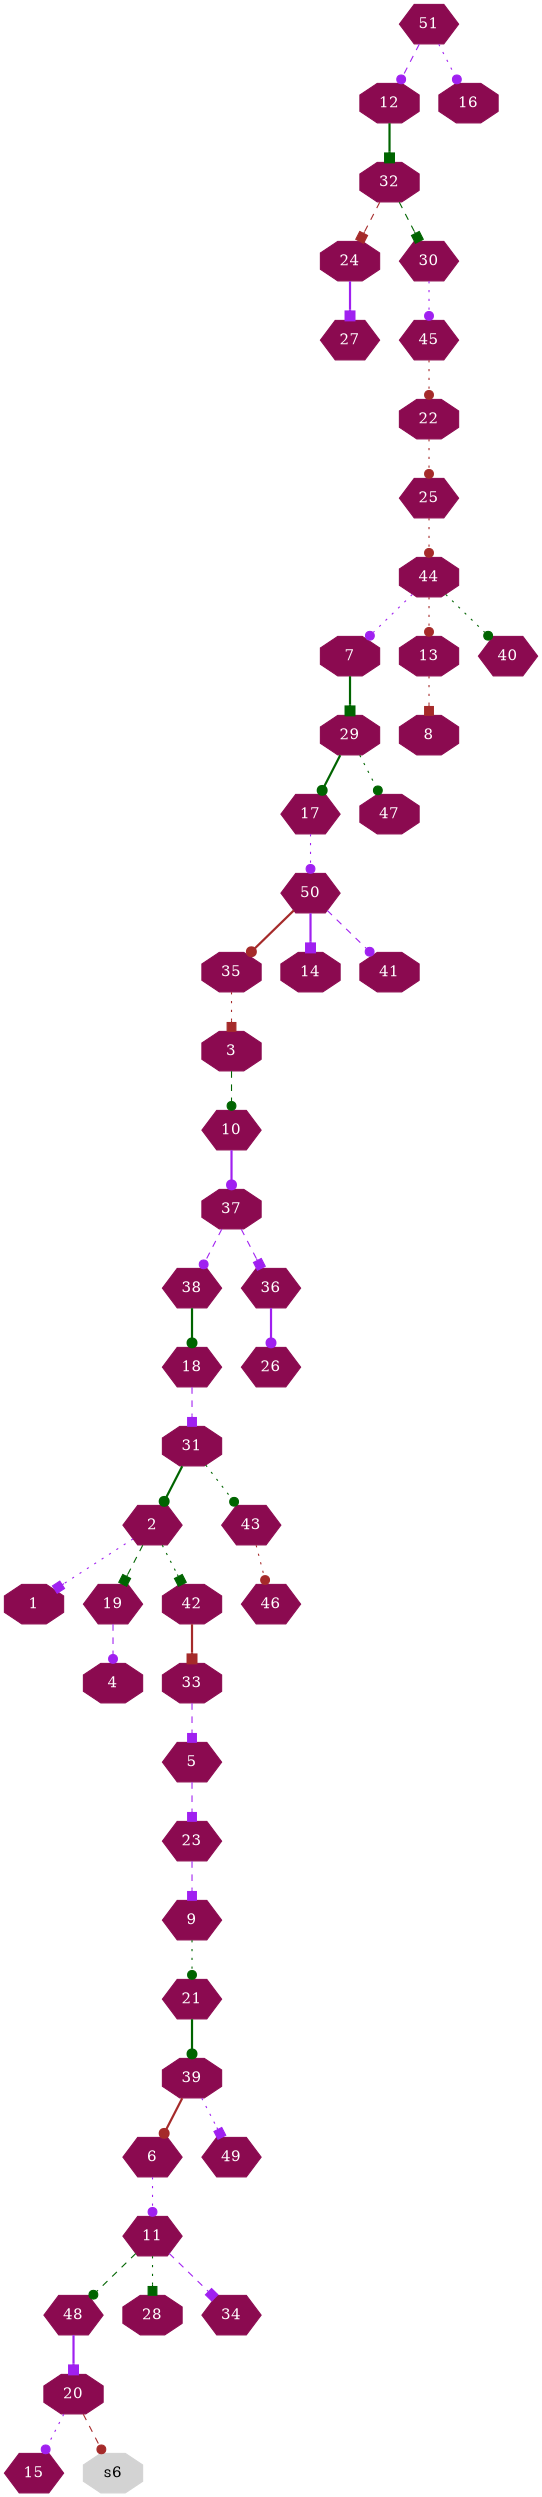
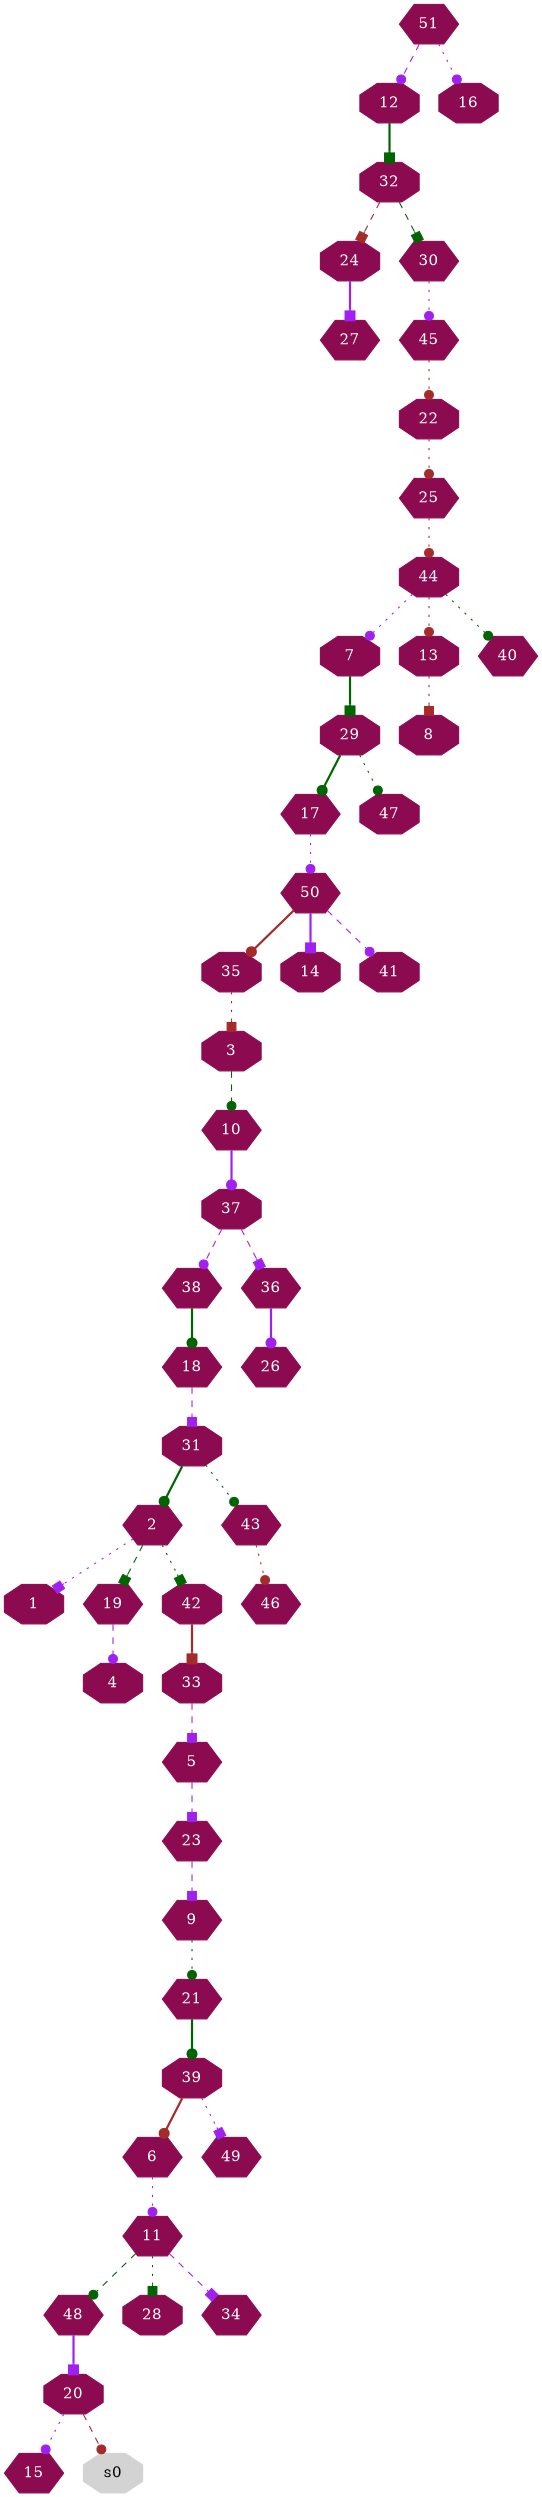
node "s6": label "s6" -> "s0"
